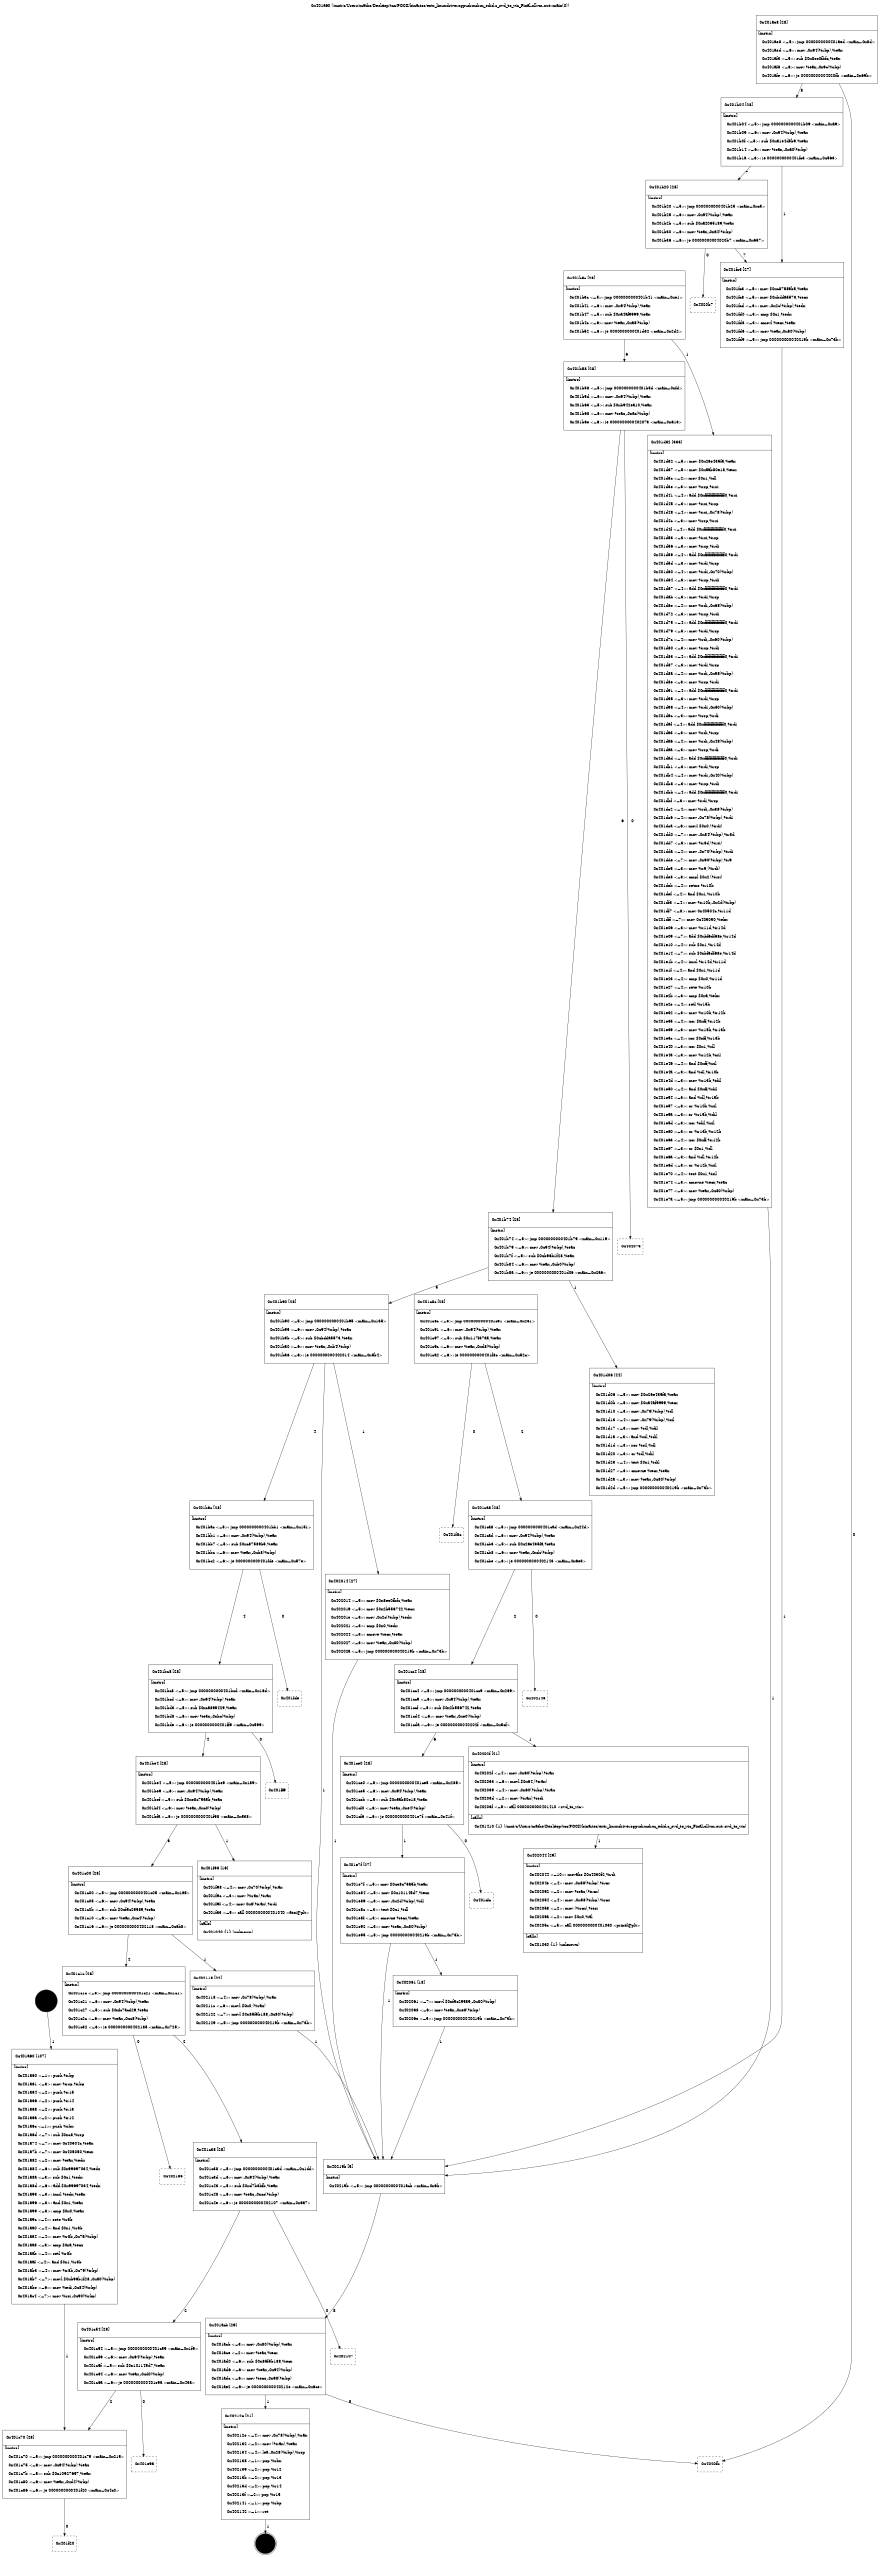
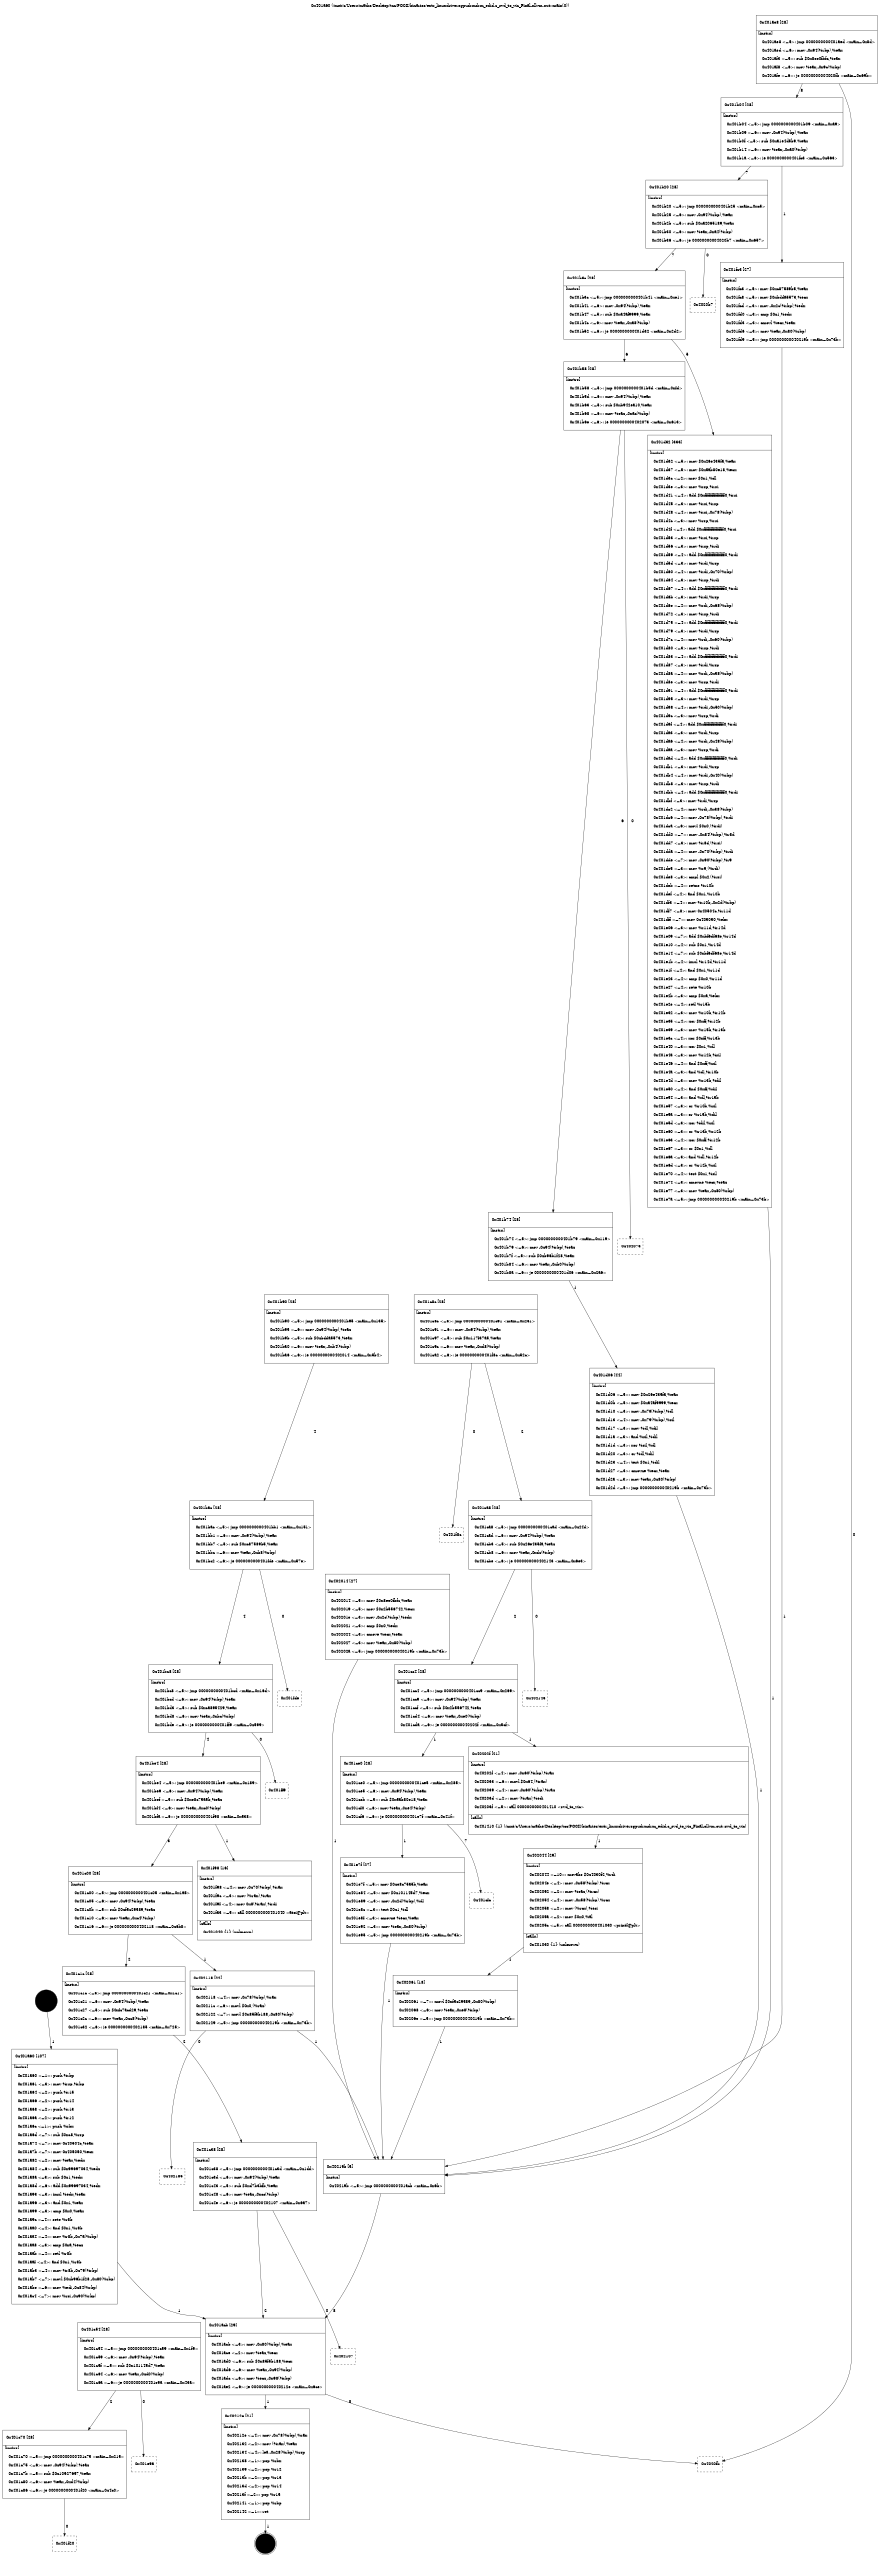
edge "0x401b20 [28]" -> "0x401fc3 [27]": now "0x401b20 [28]" -> "0x401b3c [28]"
edge "0x401b3c [28]" -> "0x401d32 [333]": label " 1" -> " 5"
edge "0x401b74 [28]" -> "0x401b90 [28]": removed, label "5"
edge "0x401b90 [28]" -> "0x402014 [27]": removed, label "1"
edge "0x401cc4 [28]" -> "0x401ce0 [28]": label " 6" -> " 1"
edge "0x401b90 [28]" -> "0x40219b [5]": now "0x401d06 [44]" -> "0x40219b [5]"
edge "0x401ce0 [28]" -> "0x401cfc": label " 0" -> " 7"
edge "0x401e7f [27]" -> "0x402061 [18]": now "0x402044 [29]" -> "0x402061 [18]"
edge "0x401c1c [28]" -> "0x402185": now "0x402118 [22]" -> "0x402185"
edge "0x401c38 [28]" -> "0x401c54 [28]": now "0x401c38 [28]" -> "0x401acb [29]"
edge "0x401a60 [107]" -> "0x401c70 [28]": now "0x401a60 [107]" -> "0x401acb [29]"
